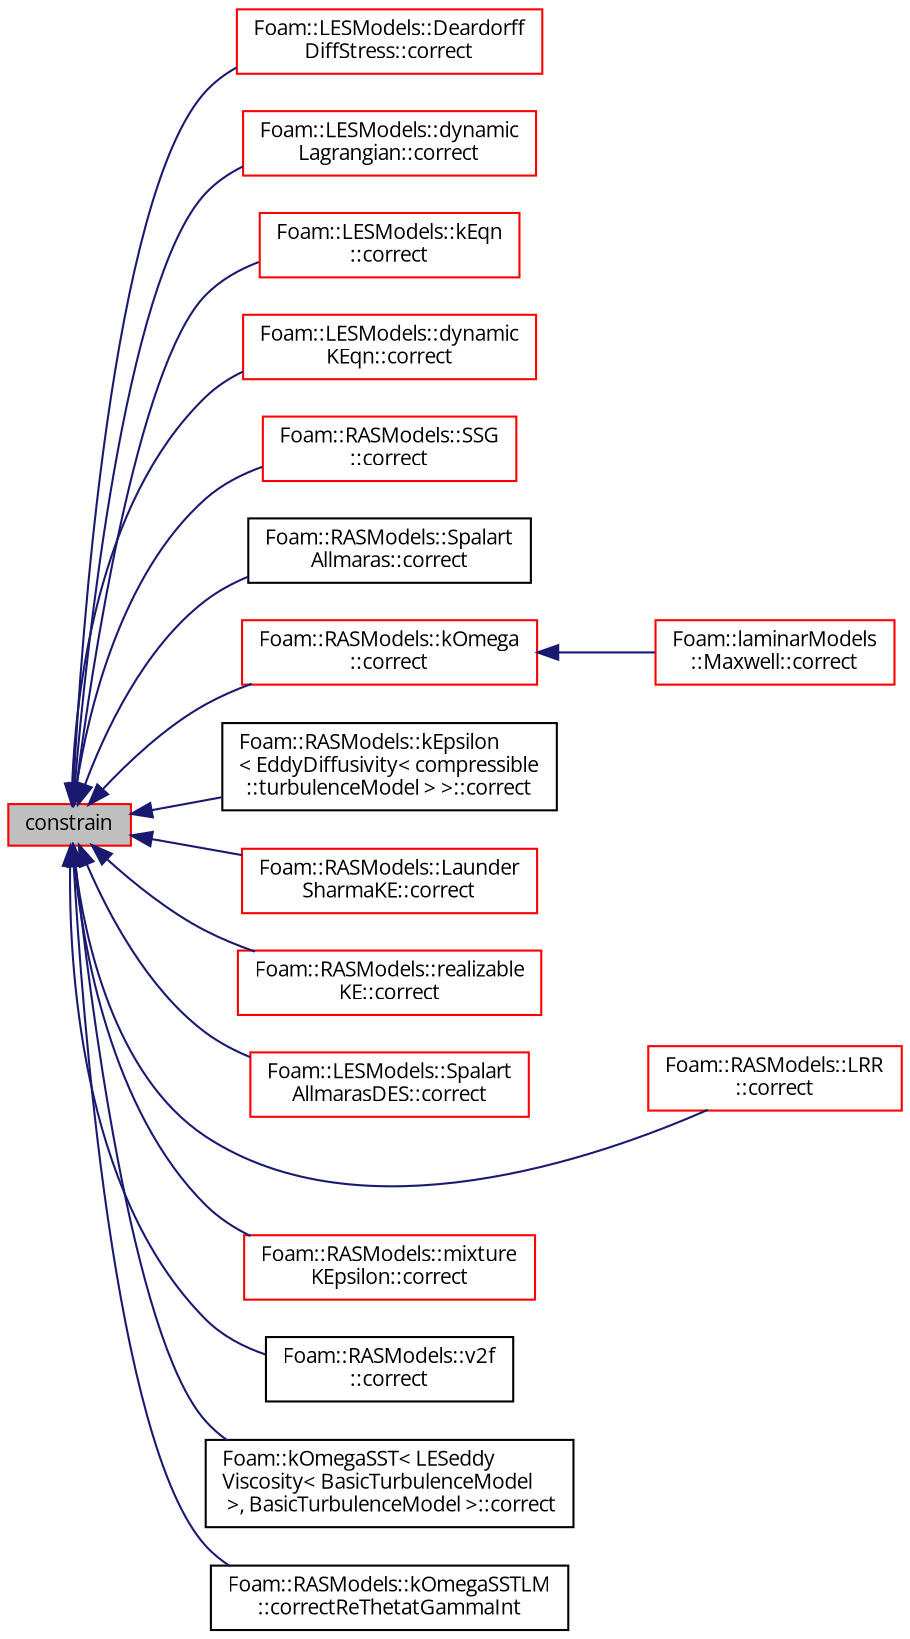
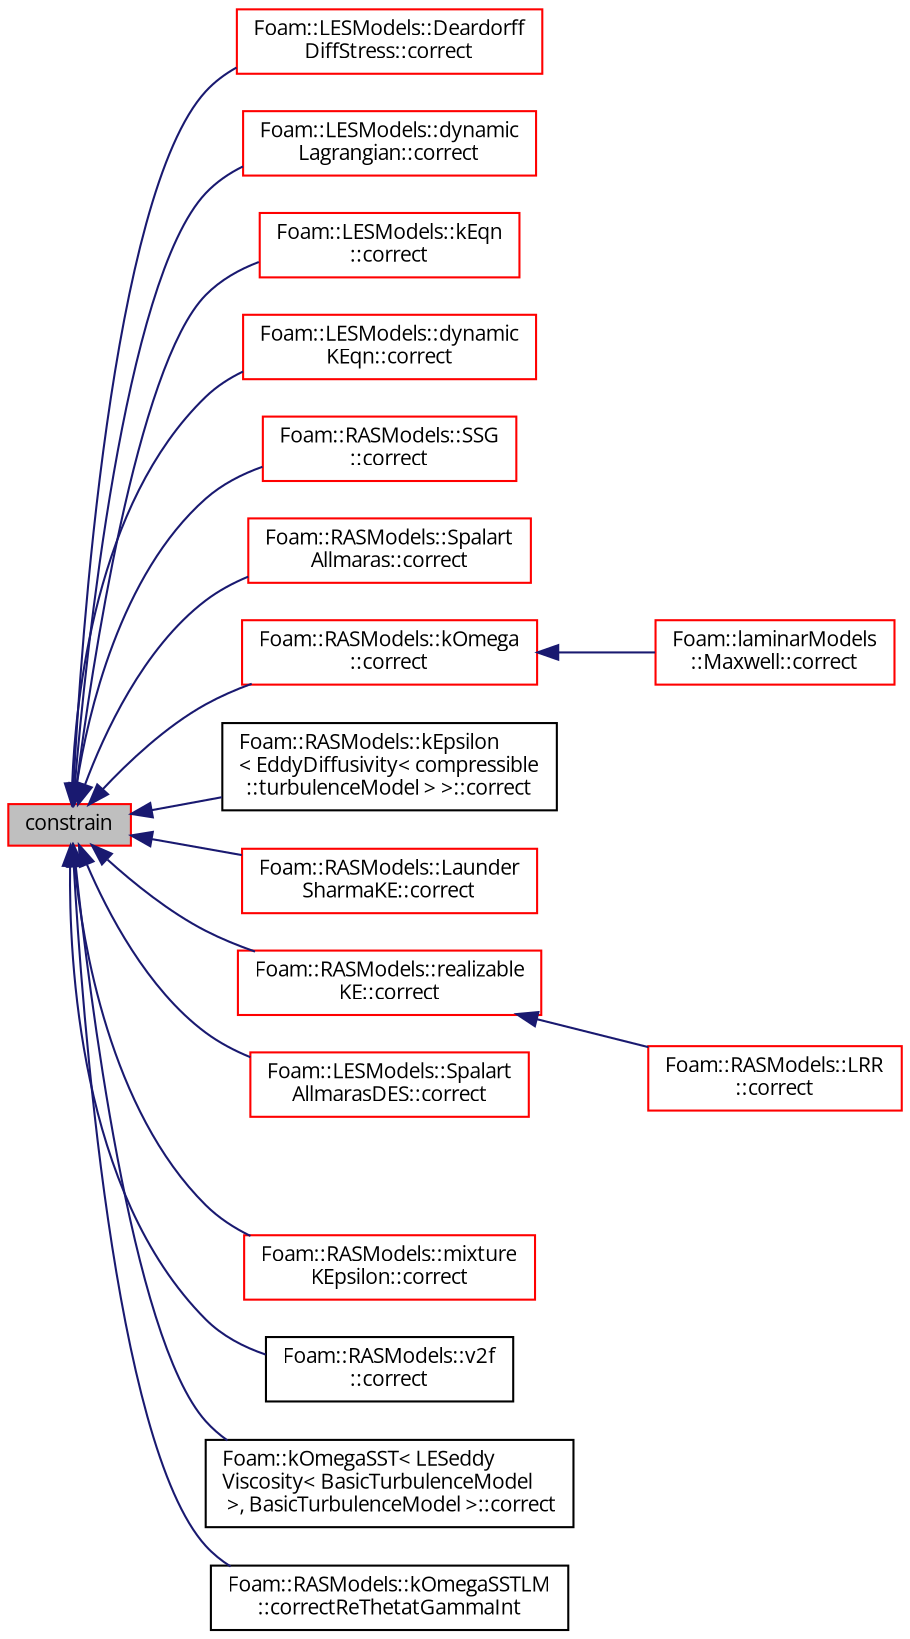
node "Foam::RASModels::Spalart Allmaras::correct": color black -> red
edge "Foam::RASModels::LRR ::correct" -> "constrain": now "Foam::RASModels::LRR ::correct" -> "Foam::RASModels::realizable KE::correct"
